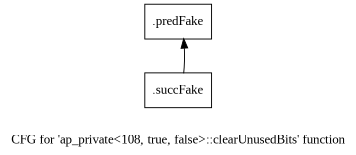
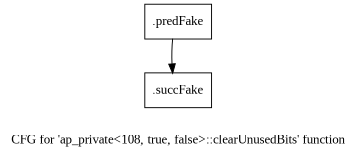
edge ".succFake" -> ".predFake": reversed
